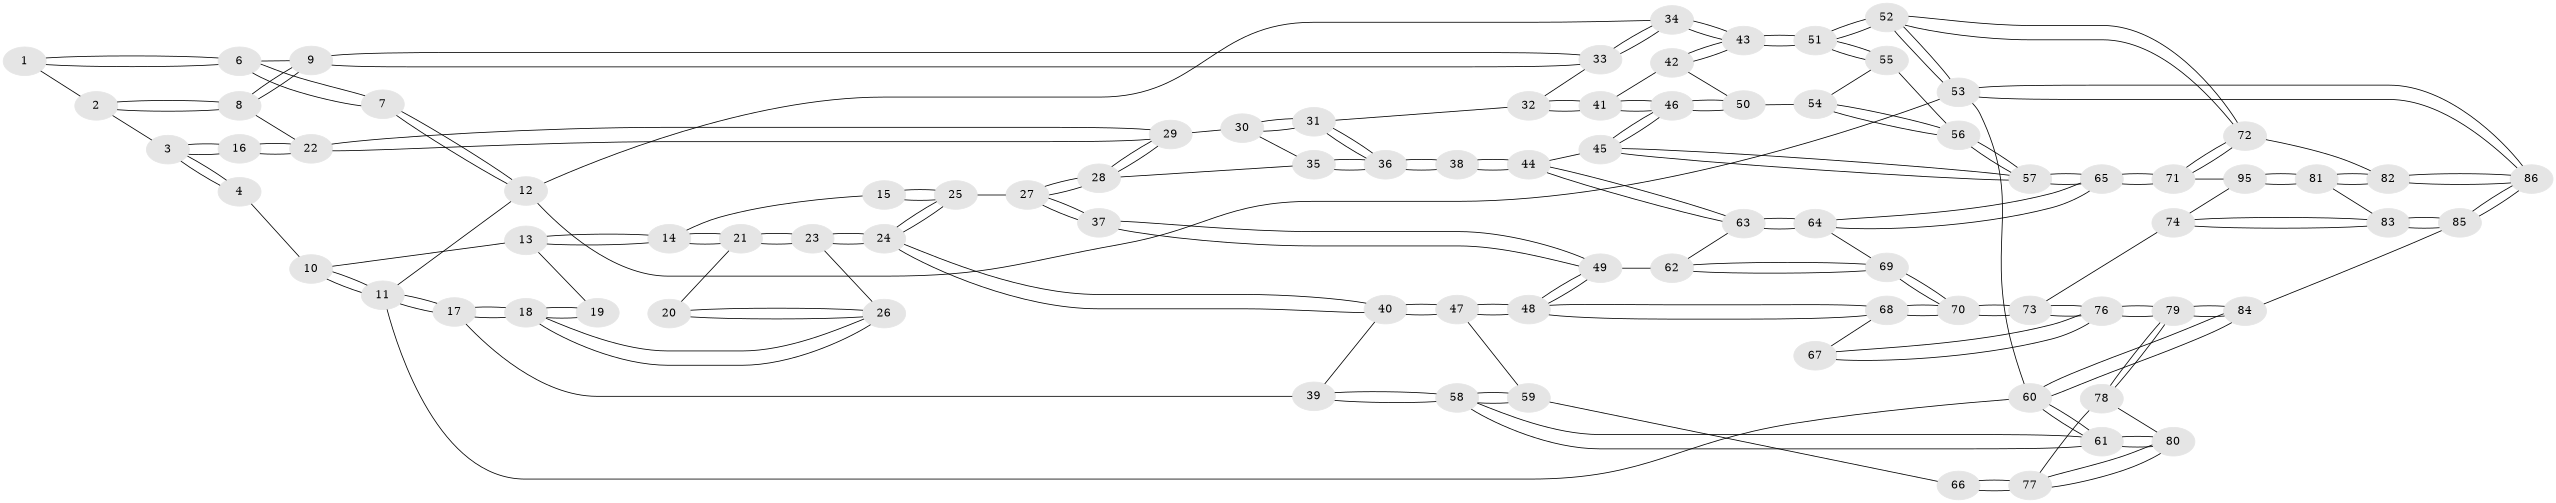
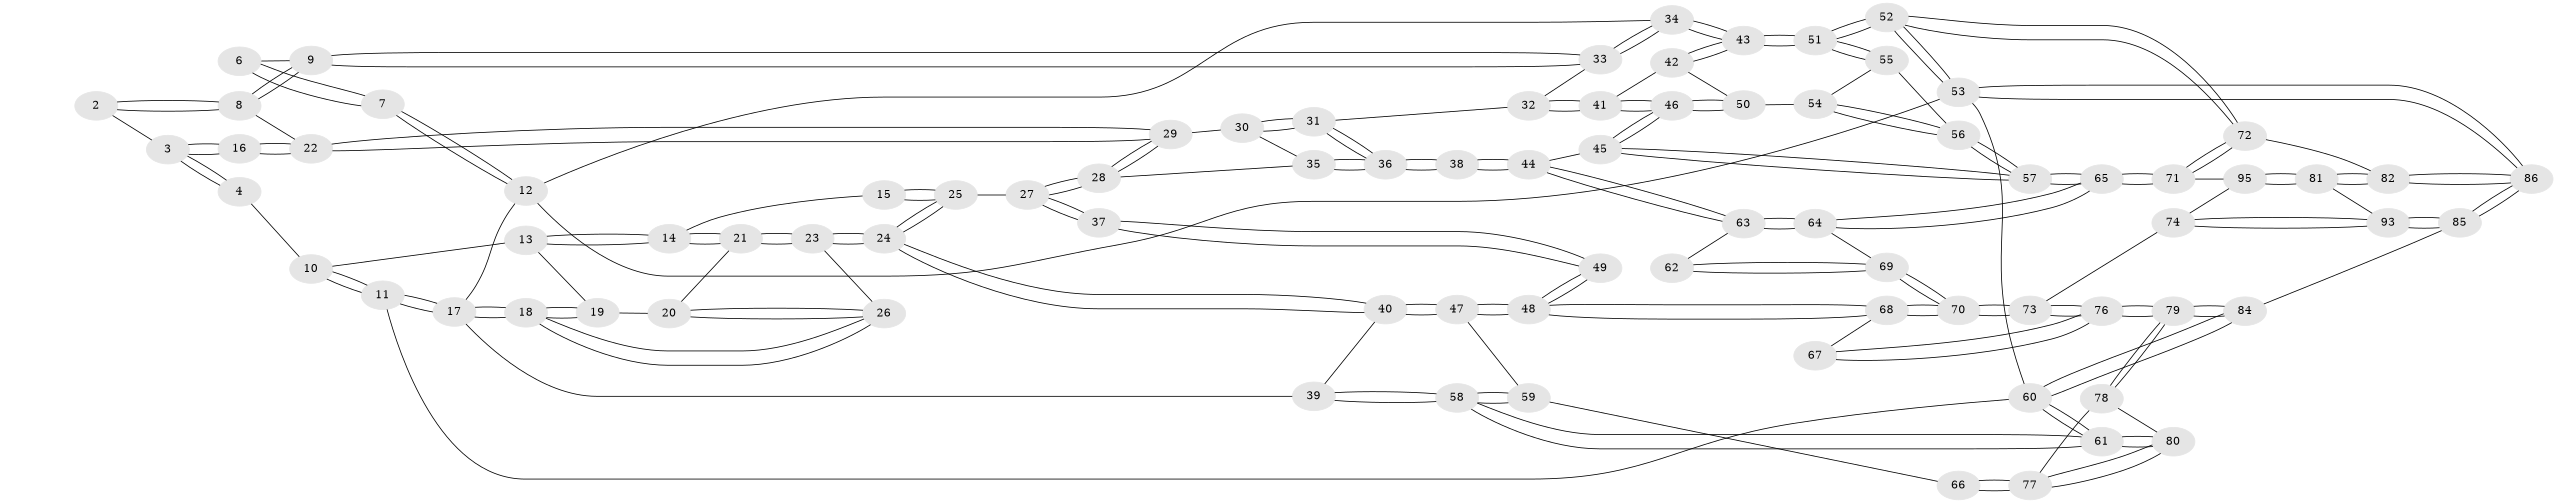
node "1": removed
node "83": label "83" -> "93"
edge "12" -- "11": now "12" -- "17"
edge "49" -- "62": removed
edge "19" -- "20": added
